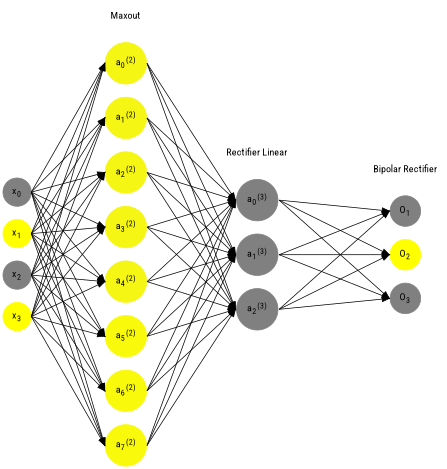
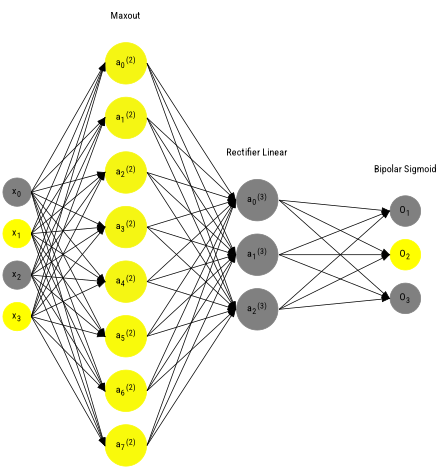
node "Bipolar Rectifier": label "Bipolar Rectifier" -> "Bipolar Sigmoid"
